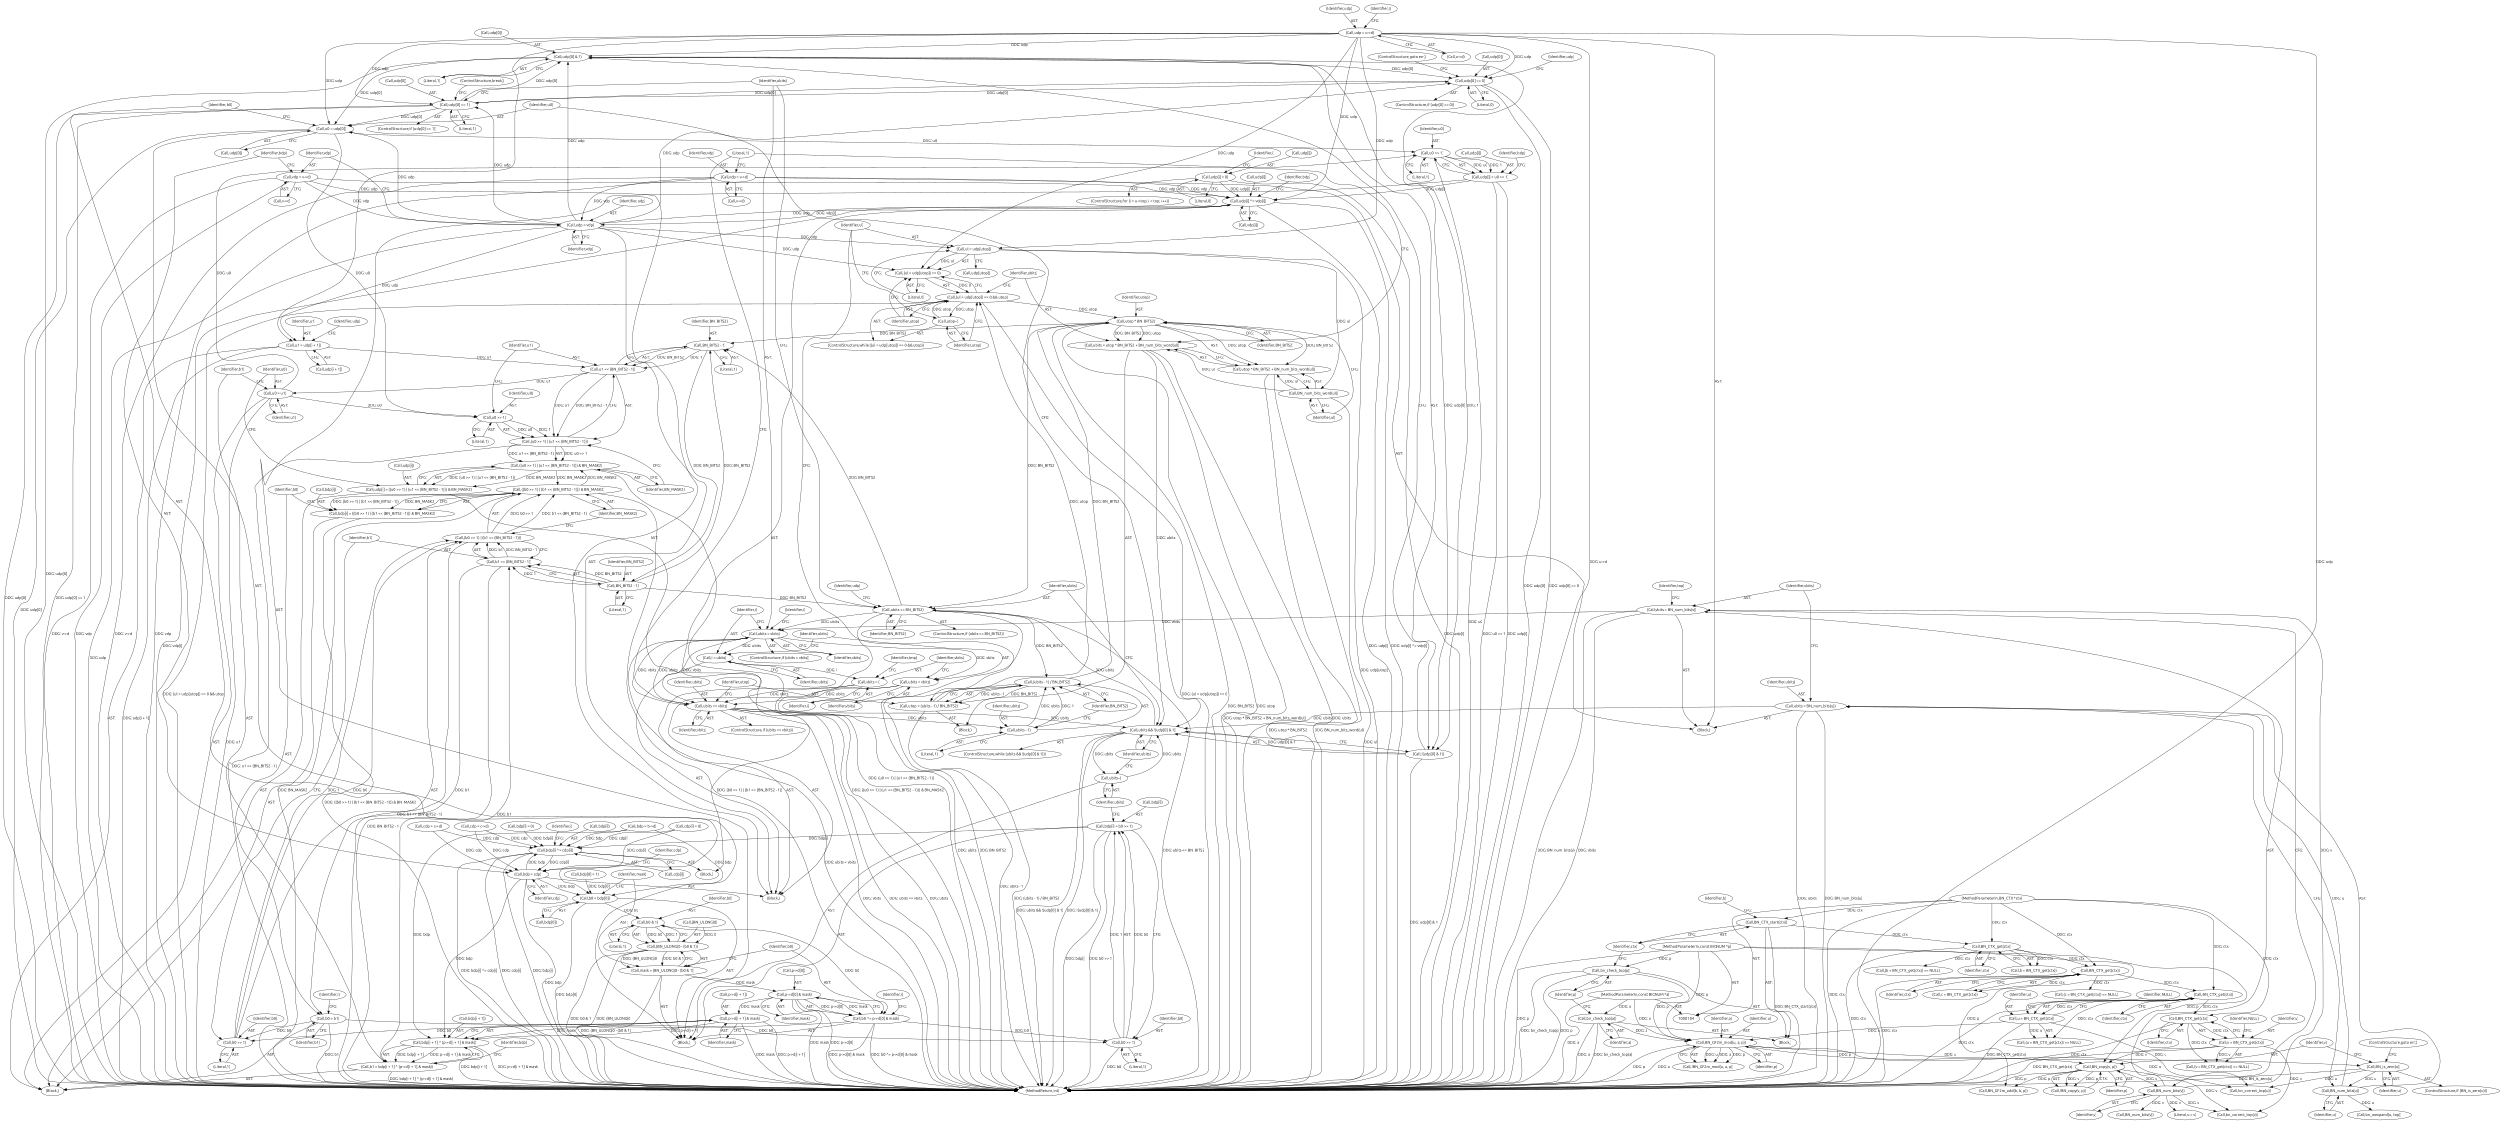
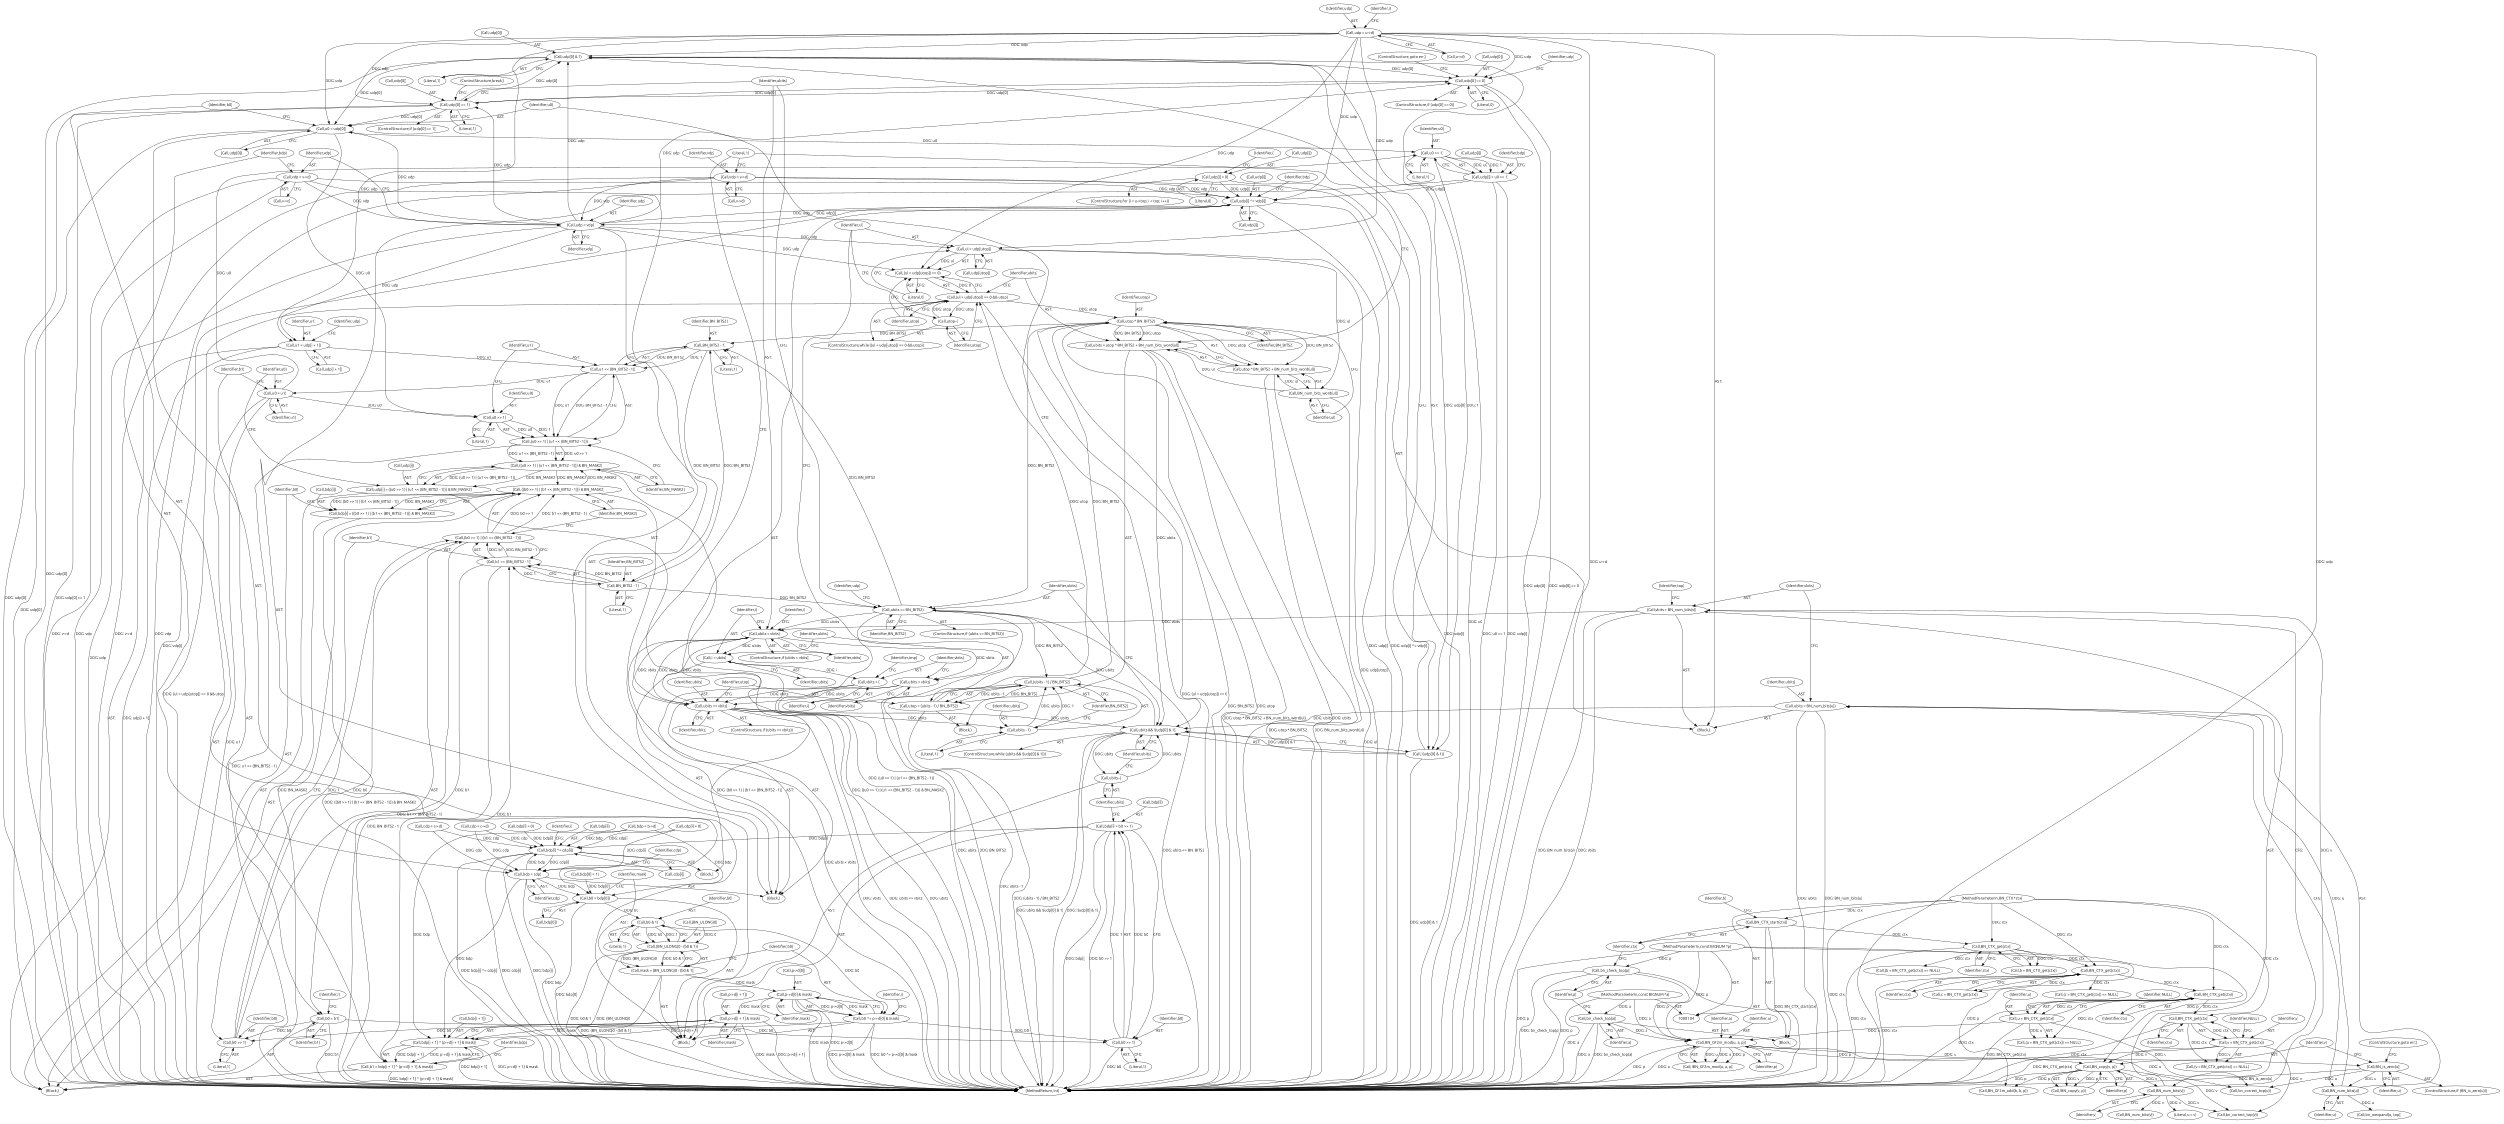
edge "(Call,udp[utop])" -> "(Call,ul = udp[utop])": added, label "AST:"
